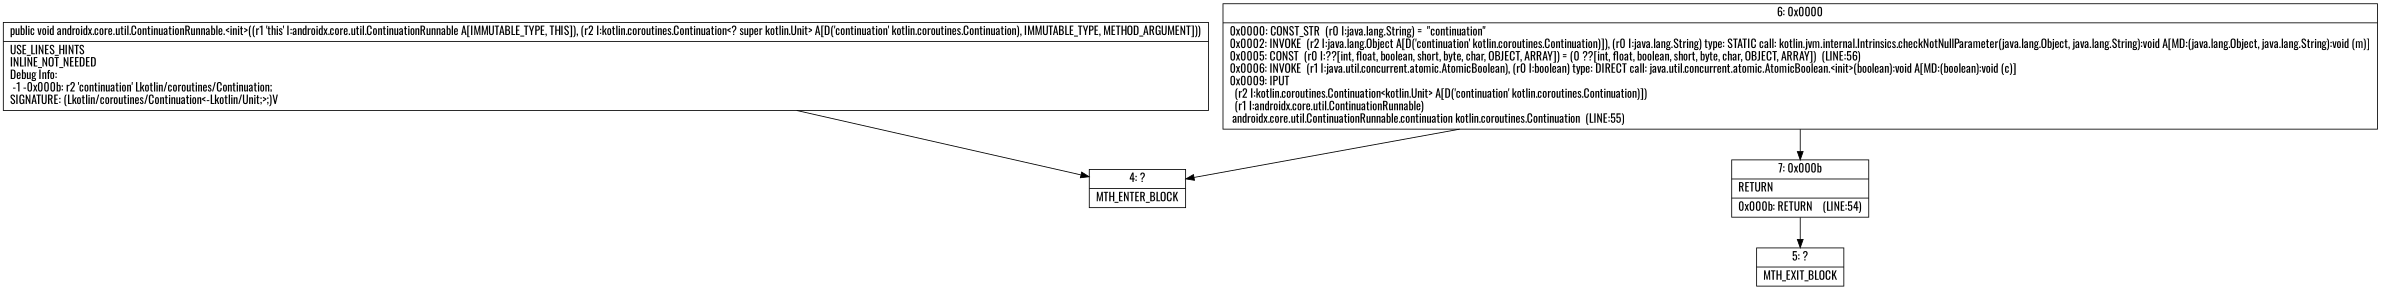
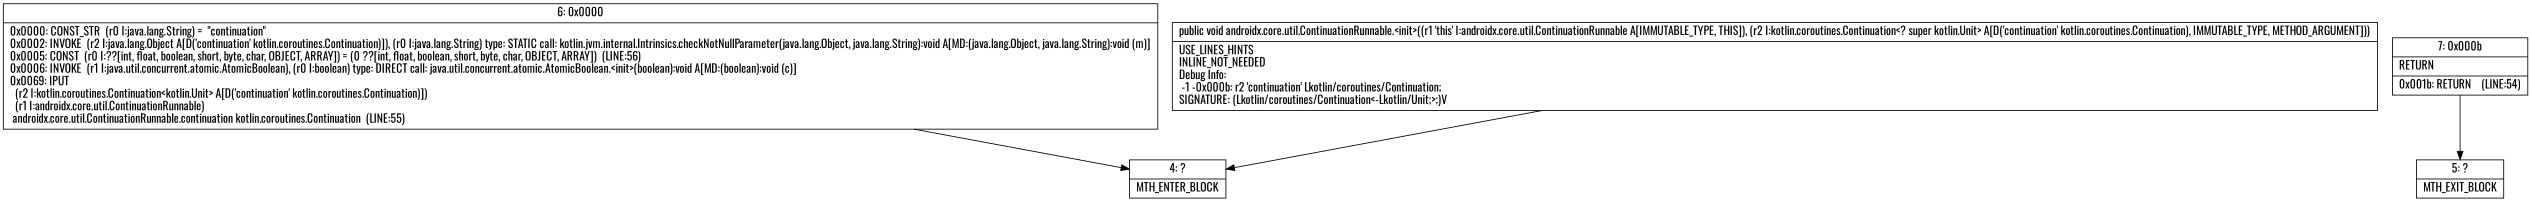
node "6: 0x0000": text "0x0009: IPUT" -> "0x0069: IPUT"
edge "6: 0x0000" -> "7: 0x000b": removed
node "7: 0x000b": text "0x000b: RETURN    (LINE:54)" -> "0x001b: RETURN    (LINE:54)"
